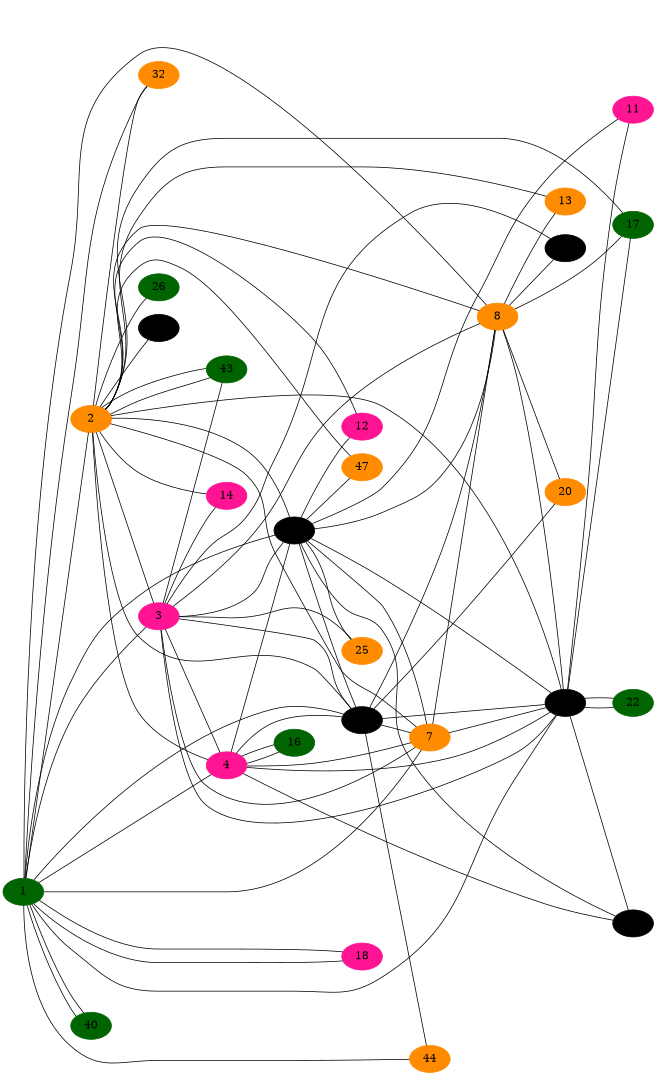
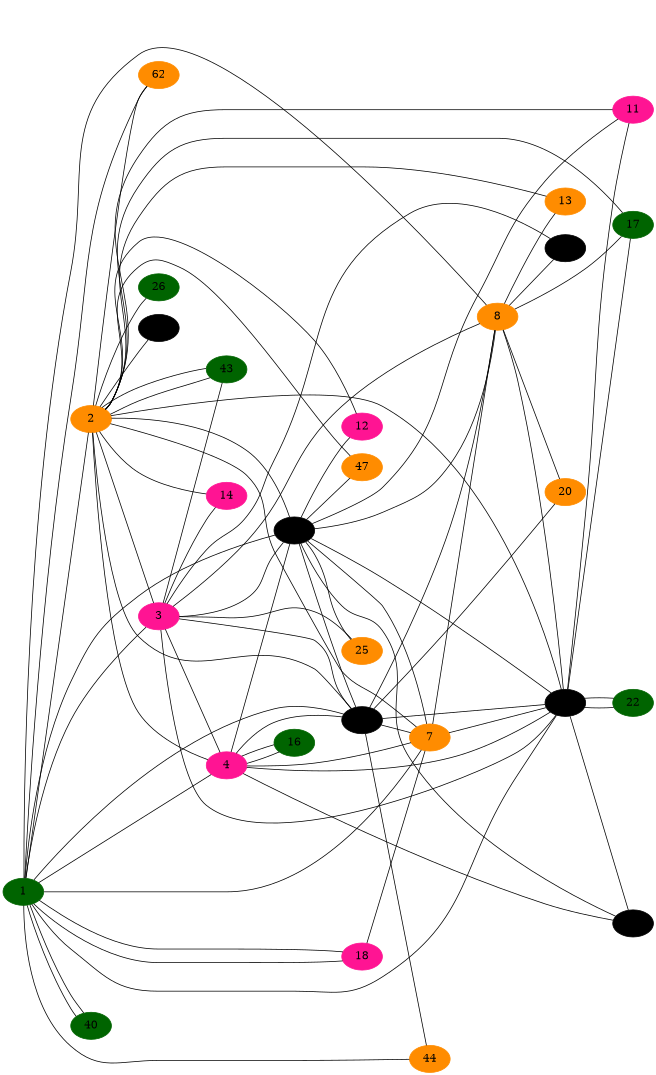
node "32": label "32" -> "62"
edge "8" -- "2": now "11" -- "2"
edge "3" -- "7": now "18" -- "7"
